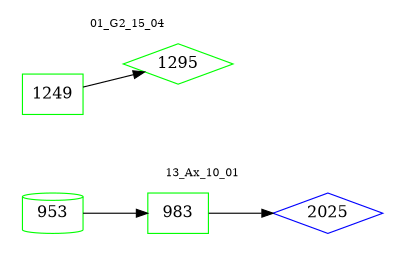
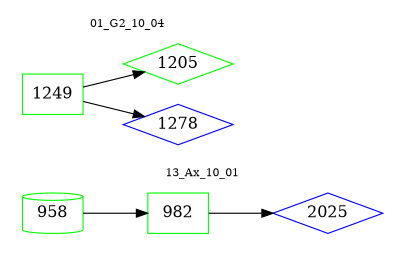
cluster "01_G2_15_04": label "01_G2_15_04" -> "01_G2_10_04"
node "1295": label "1295" -> "1205"
node "1278": added
node "953": label "953" -> "958"
node "983": label "983" -> "982"
